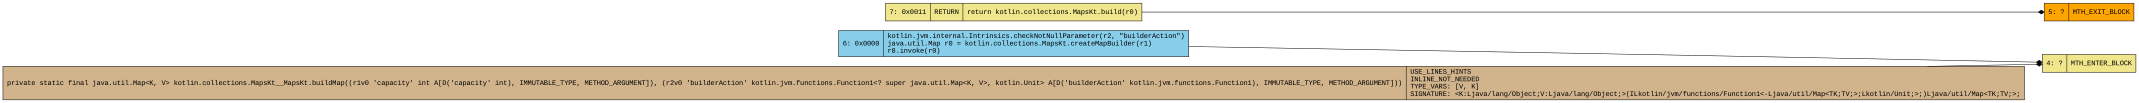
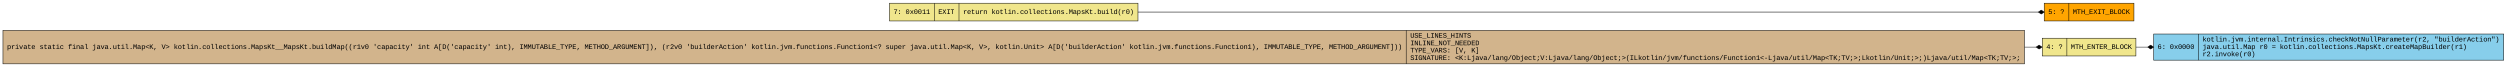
node "7: 0x0011": text "RETURN" -> "EXIT"
node "6: 0x0000": text "r8.invoke(r0)" -> "r2.invoke(r0)"
edge "6: 0x0000" -> "4: ?": reversed
